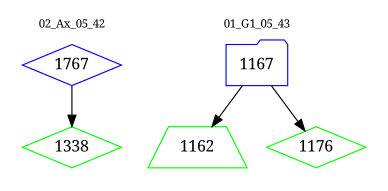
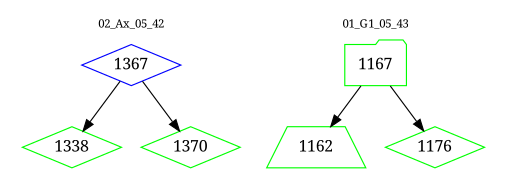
node "1767": label "1767" -> "1367"
node "1167": color blue -> green
node "1370": added
